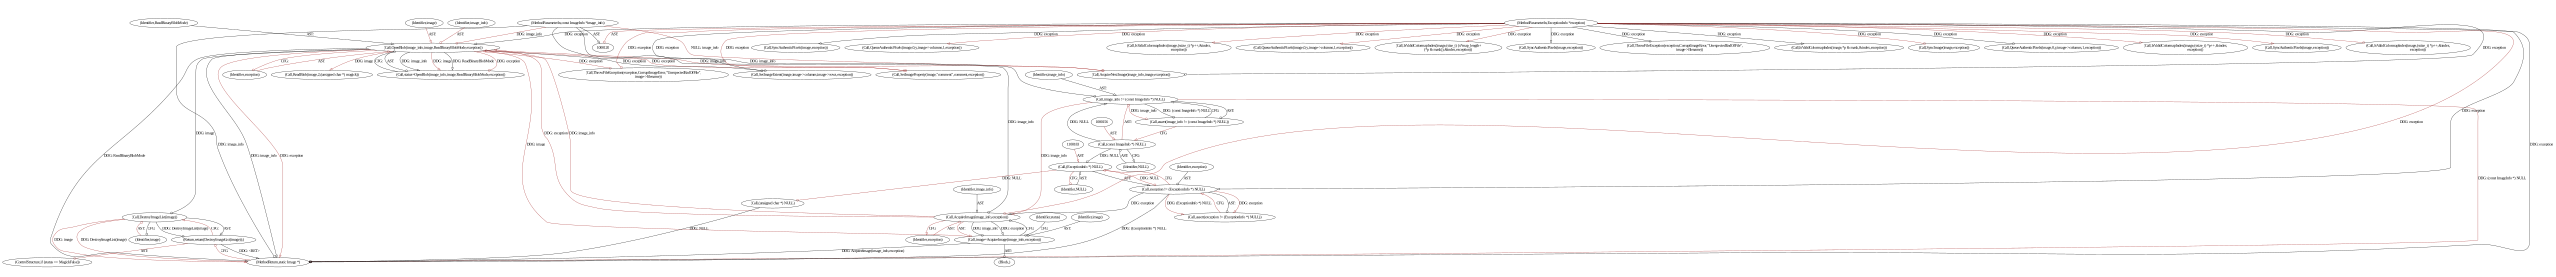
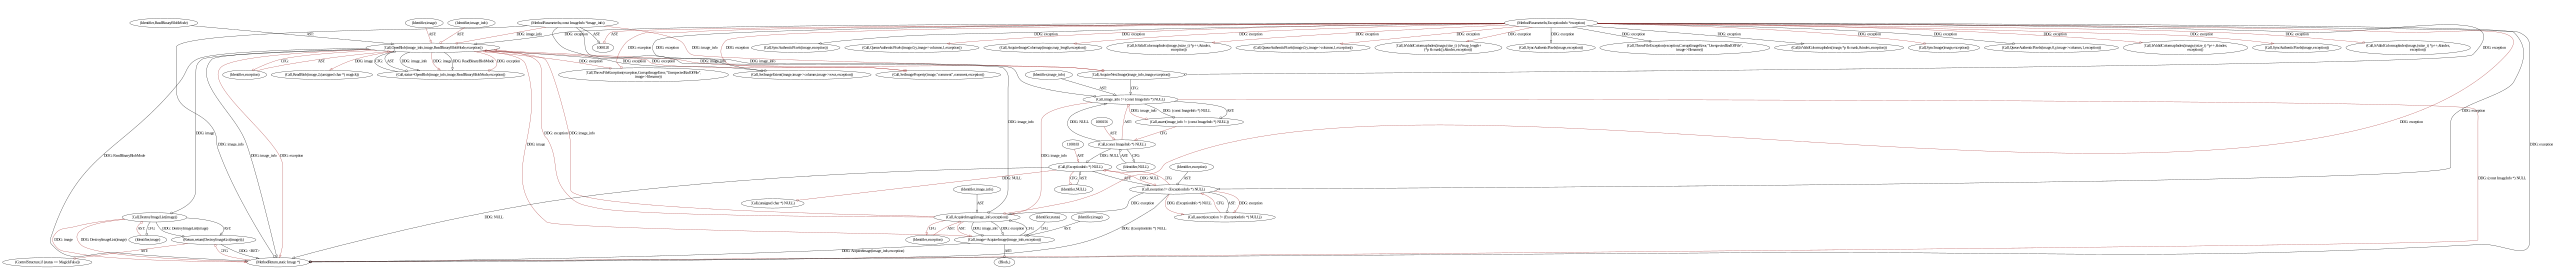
edge "(MethodParameterIn,const ImageInfo *image_info)" -> "(Call,AcquireNextImage(image_info,image,exception))": label "NULL: image_info" -> "DDG: image_info"
node "(Call,AcquireImageColormap(image,map_length,exception))": added
edge "(Call,assert(image_info != (const ImageInfo *) NULL))" -> "(Call,image_info != (const ImageInfo *) NULL)": now "(Call,AcquireNextImage(image_info,image,exception))" -> "(Call,image_info != (const ImageInfo *) NULL)"
edge "(Return,return(DestroyImageList(image));)" -> "(Call,DestroyImageList(image))": removed, label "CFG:"
edge "(Call,(unsigned char *) NULL)" -> "(MethodReturn,static Image *)": now "(Call,(ExceptionInfo *) NULL)" -> "(MethodReturn,static Image *)"
